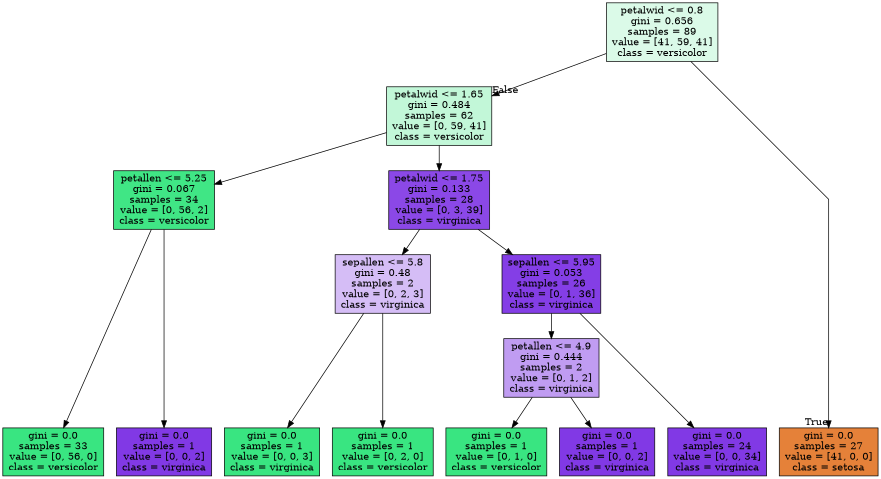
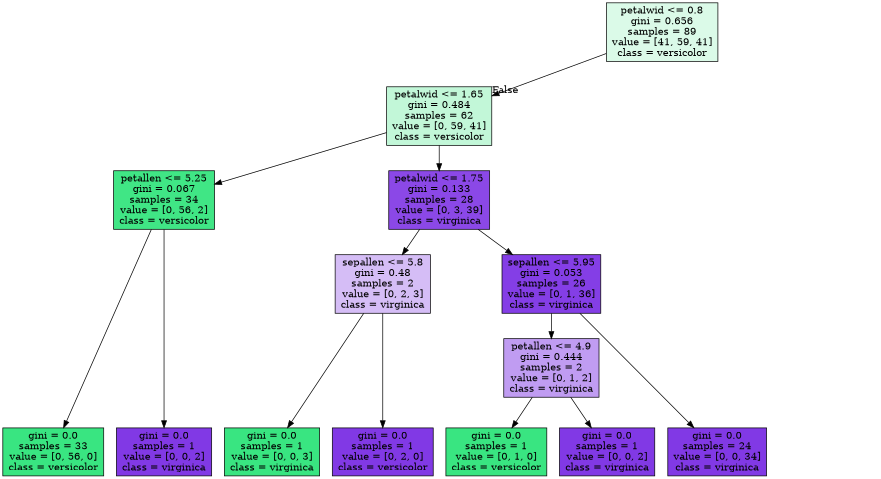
node "gini = 0.0 samples = 1 value = [0, 2, 0] class = versicolor": fillcolor #39e581ff -> #8139e5ff
node "gini = 0.0 samples = 27 value = [41, 0, 0] class = setosa": removed
